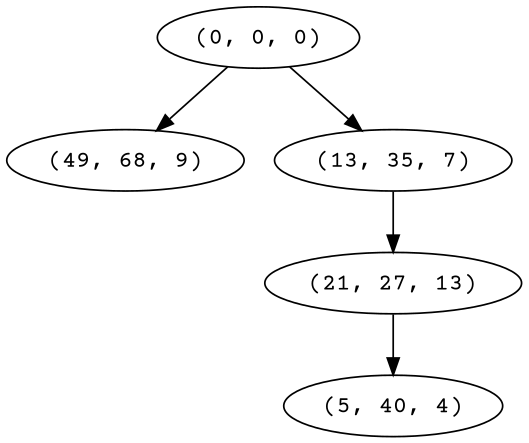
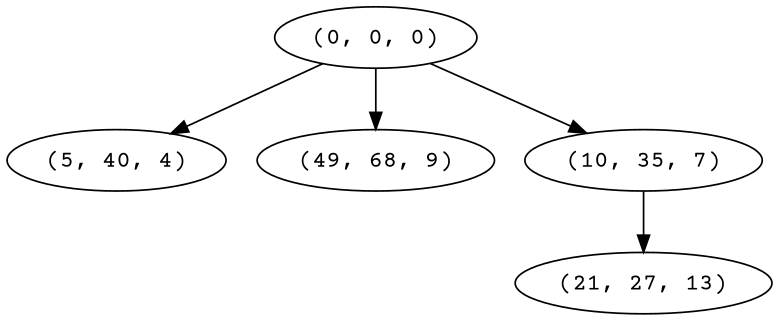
node "(13, 35, 7)": label "(13, 35, 7)" -> "(10, 35, 7)"
edge "(21, 27, 13)" -> "(5, 40, 4)": now "(0, 0, 0)" -> "(5, 40, 4)"
